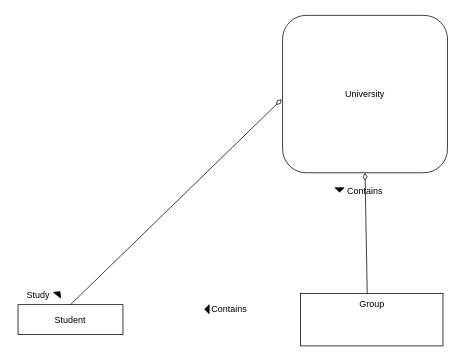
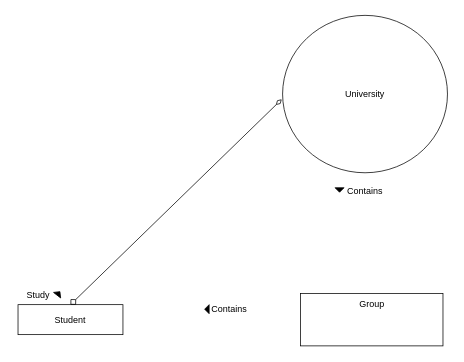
node "University": shape rounded rectangle -> ellipse
edge "Group" -> "University": removed
edge "Student" -> "University": arrowhead none -> diamond
